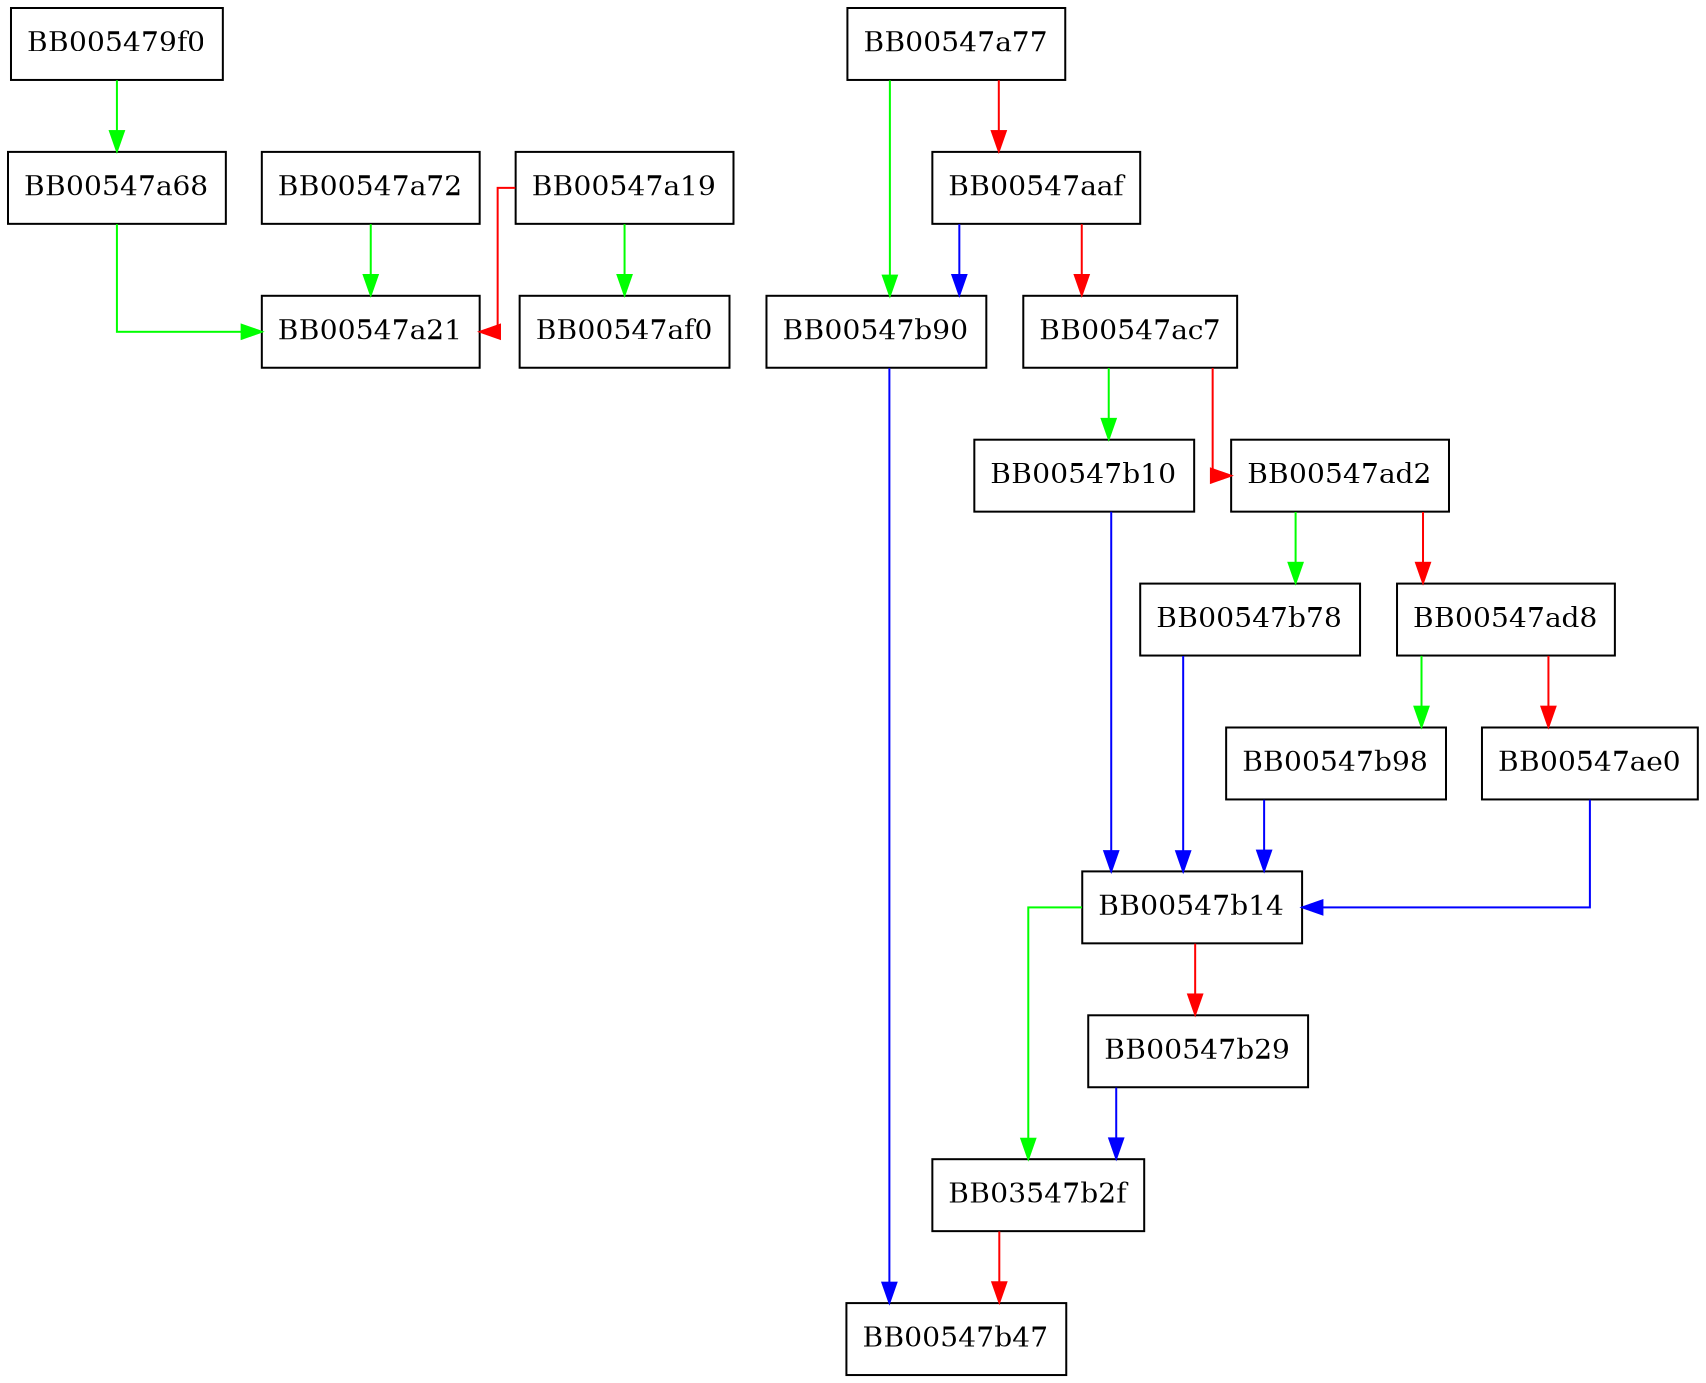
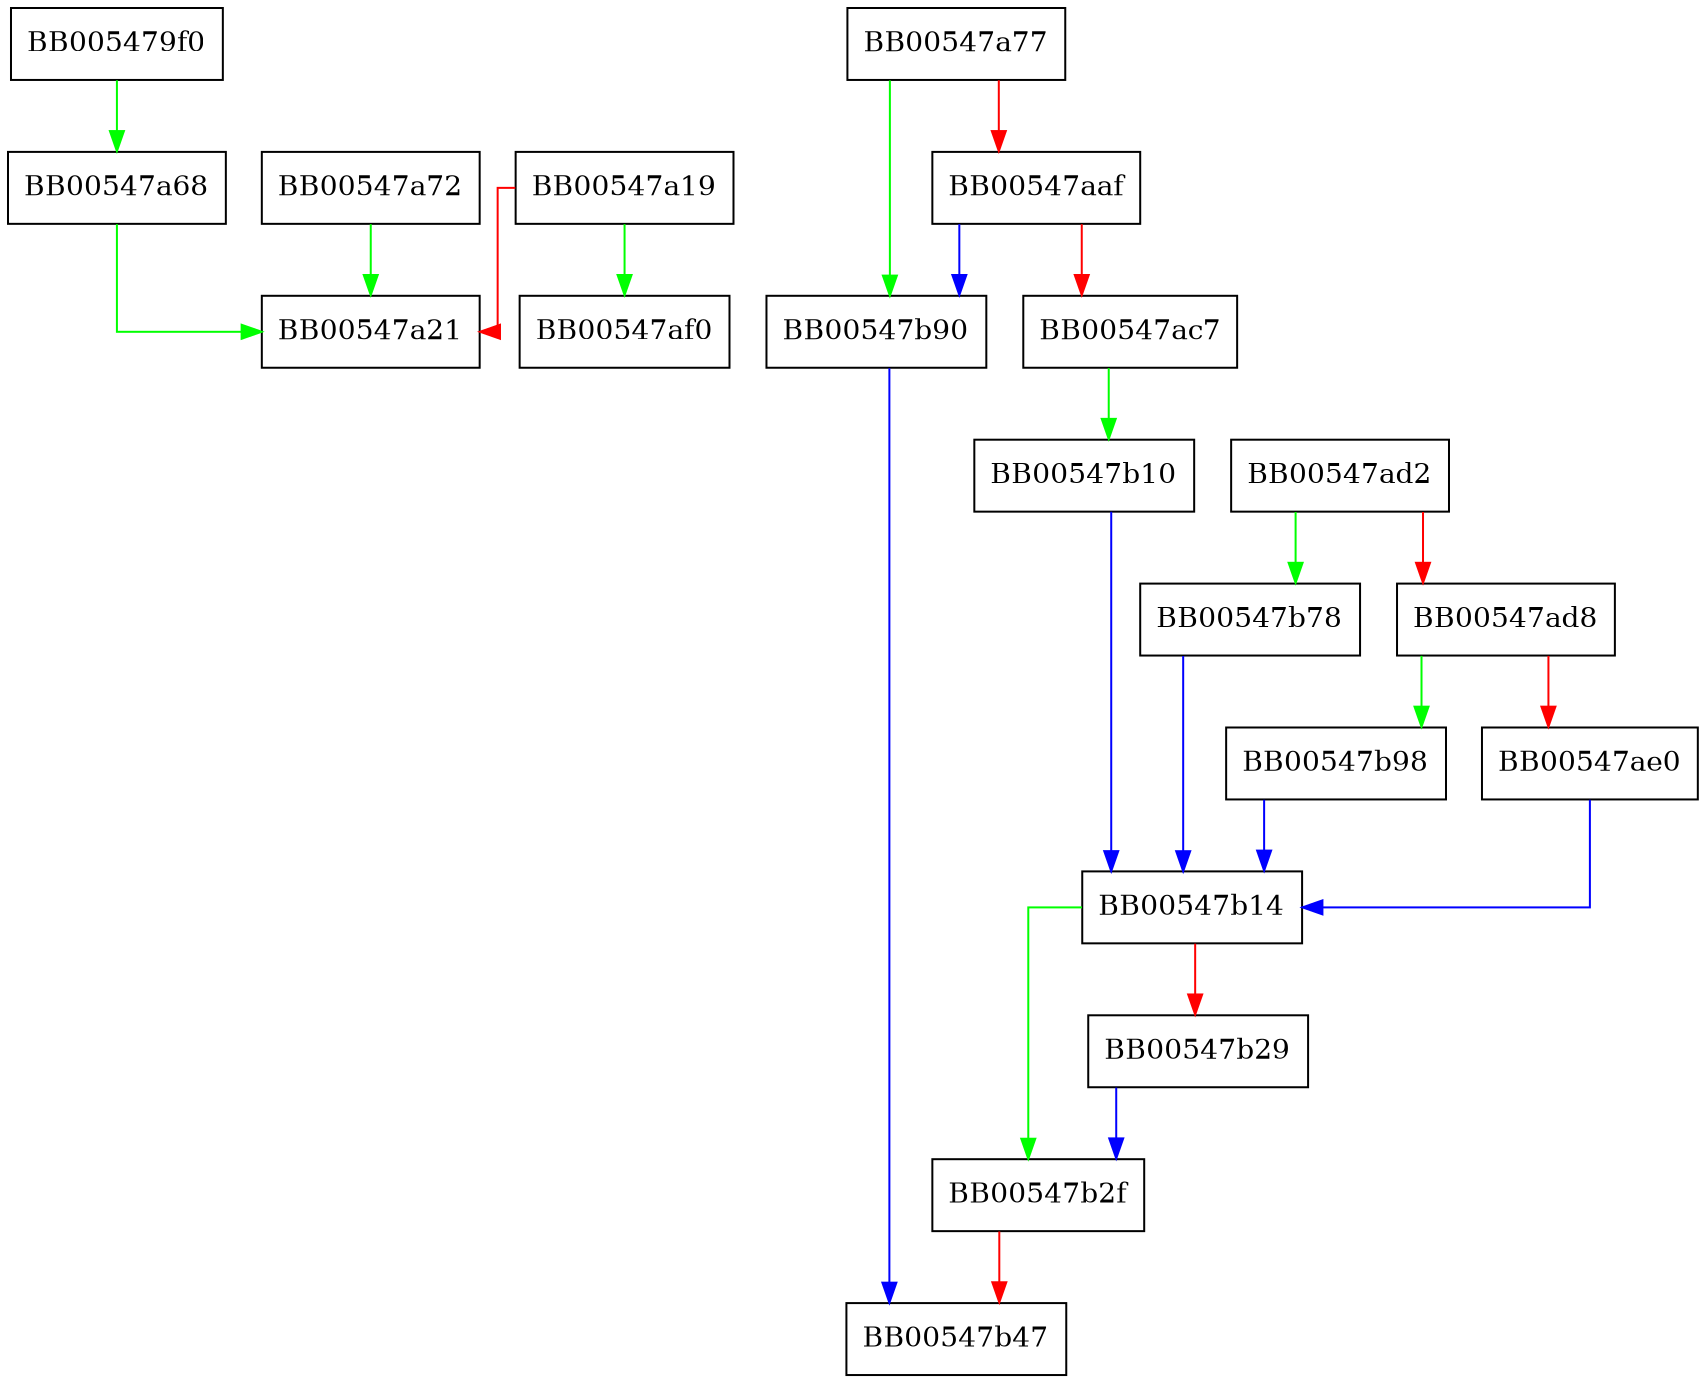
edge "BB00547ac7" -> "BB00547ad2": removed
node "BB03547b2f": label "BB03547b2f" -> "BB00547b2f"
